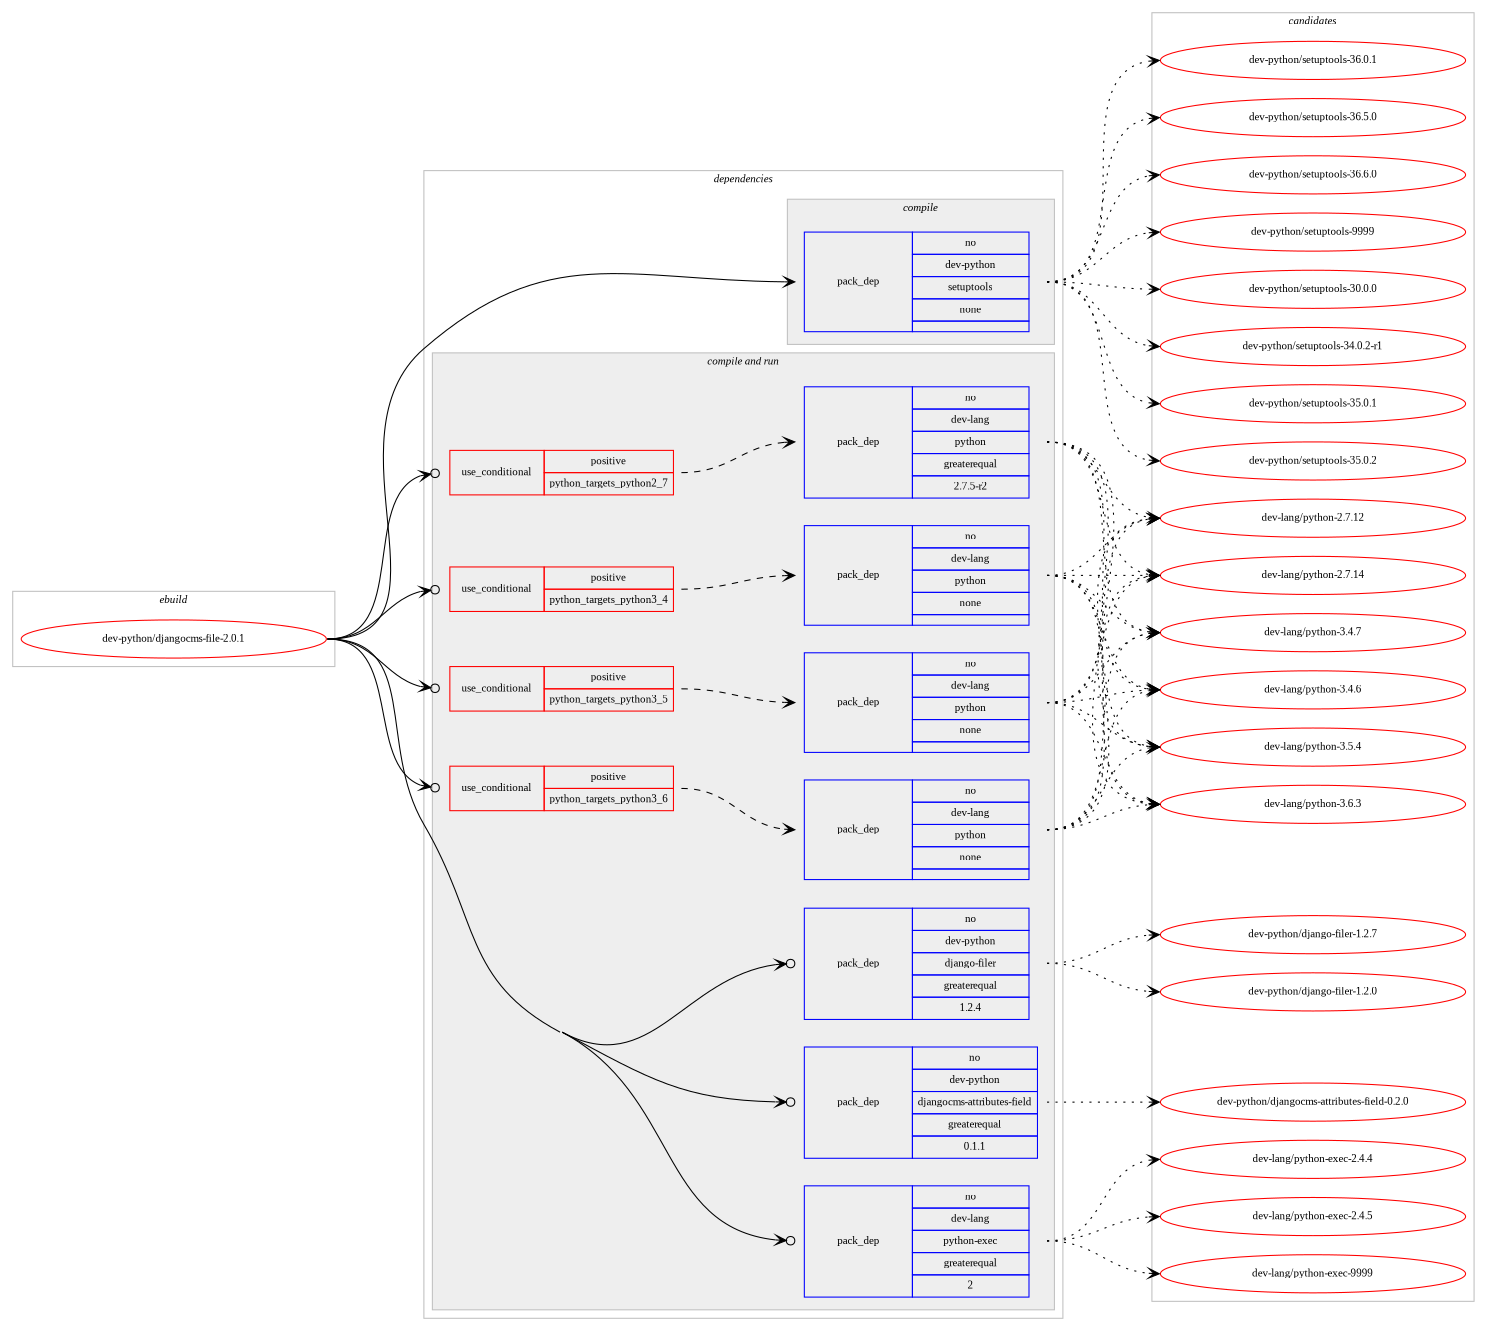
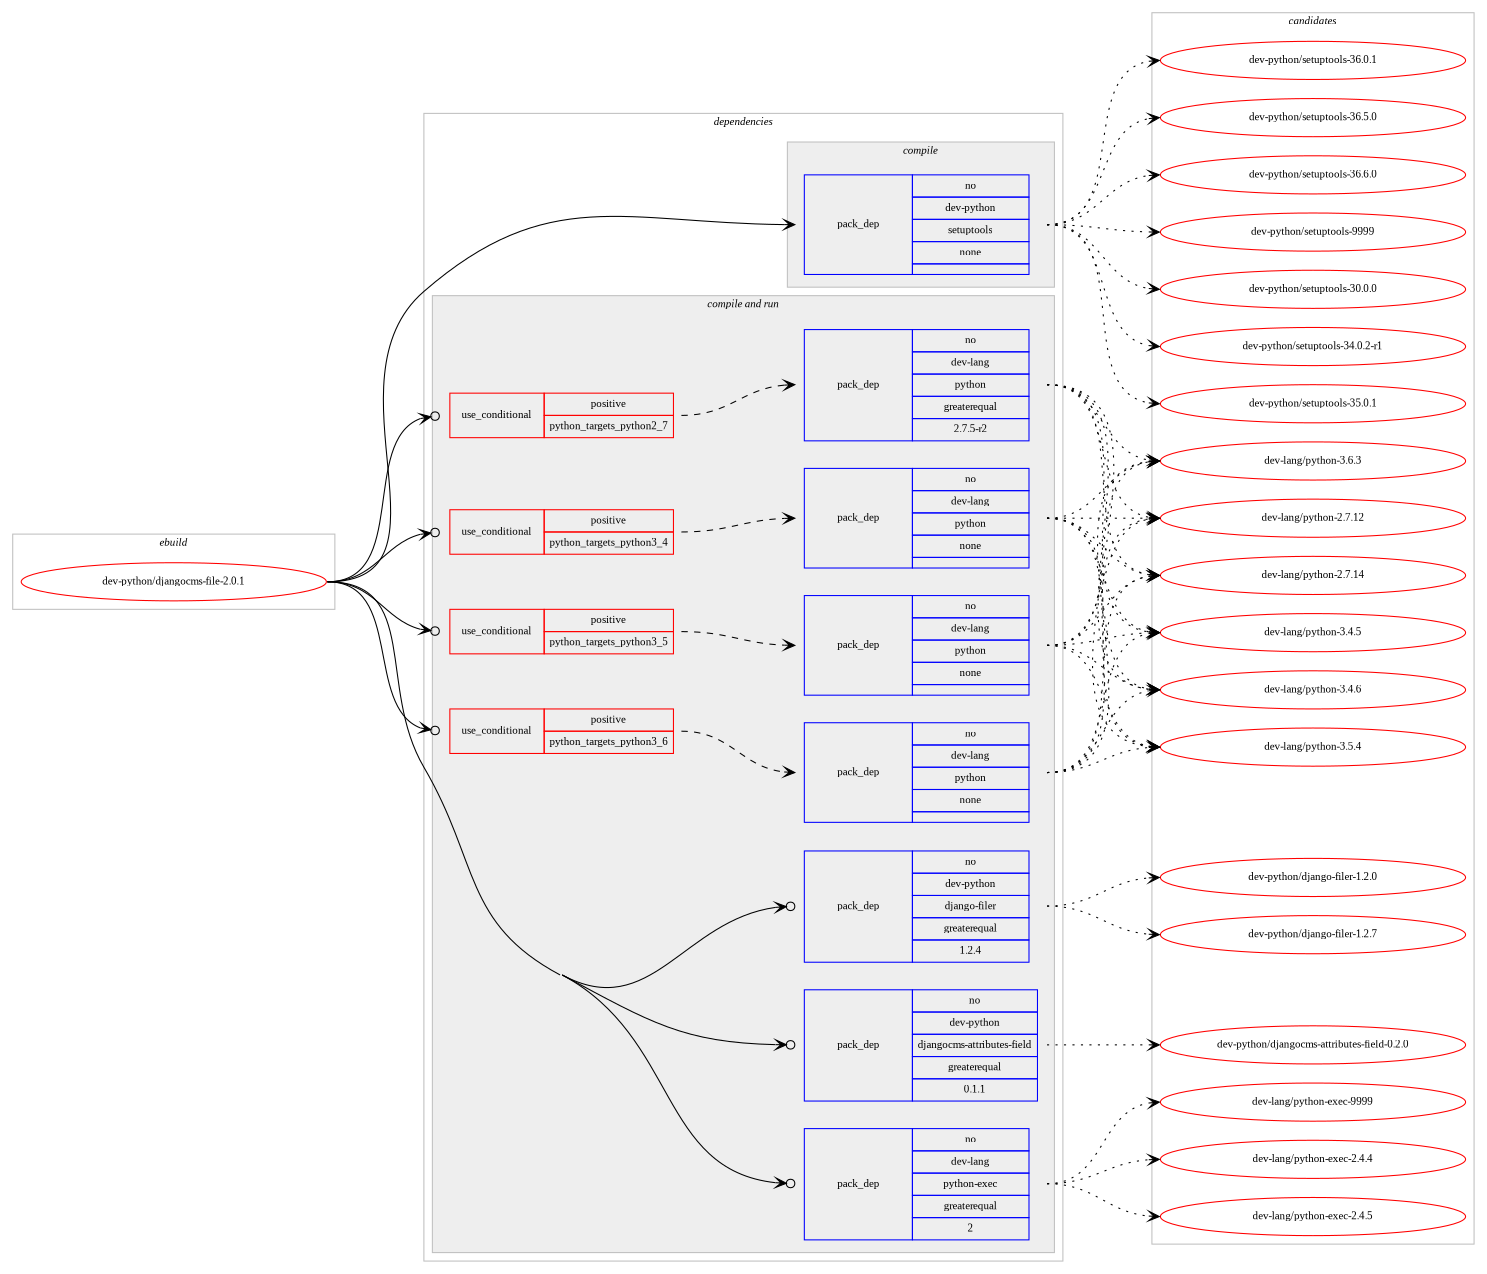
node "dev-python/setuptools-35.0.2": removed
node "dev-lang/python-3.4.7": label "dev-lang/python-3.4.7" -> "dev-lang/python-3.4.5"
